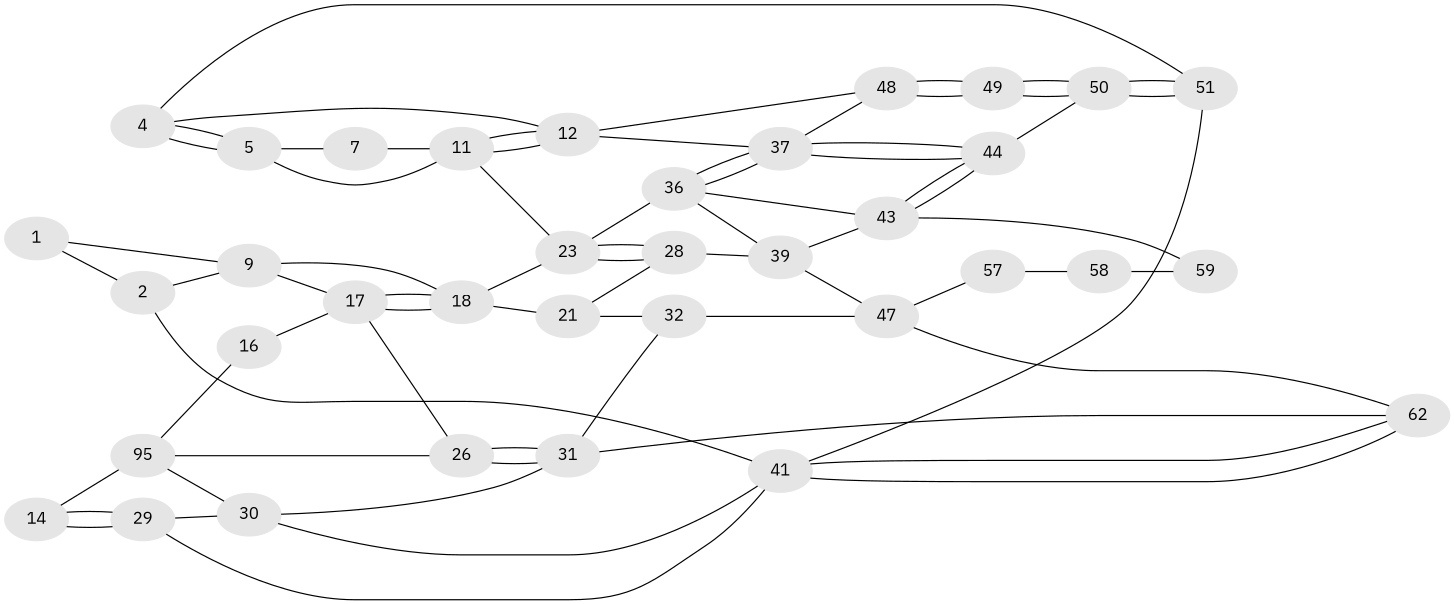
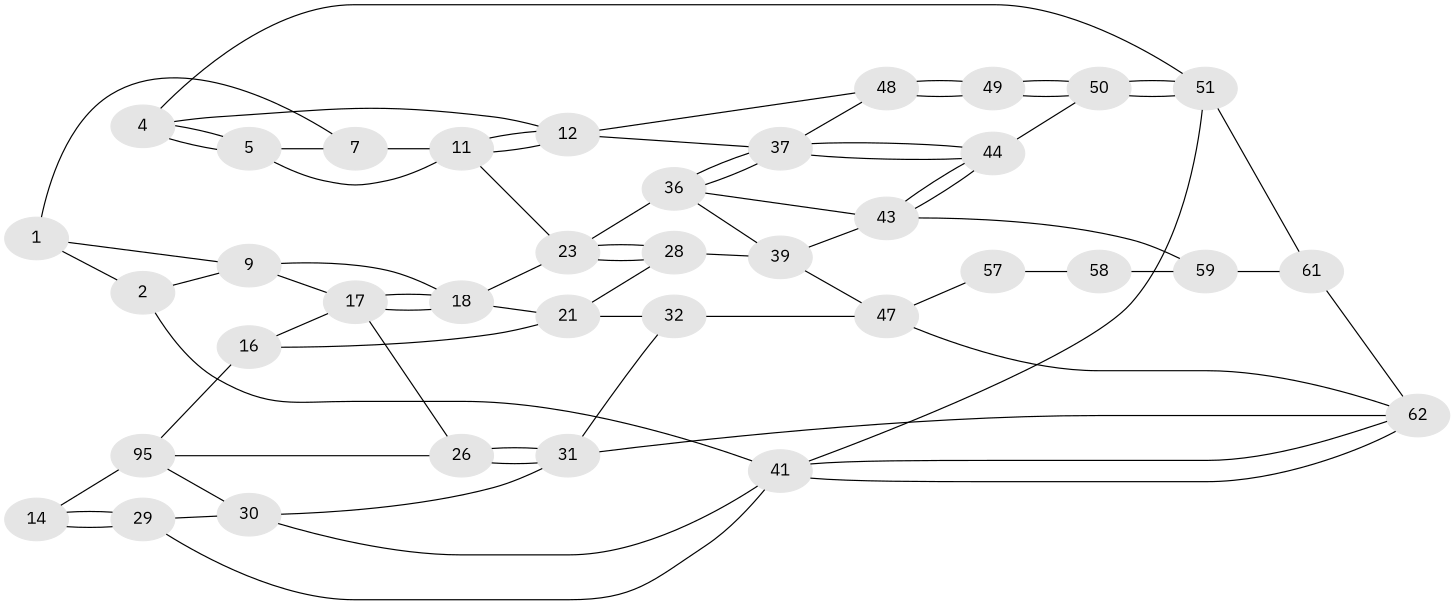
edge "7" -- "1": added
node "61": added
edge "21" -- "16": added
